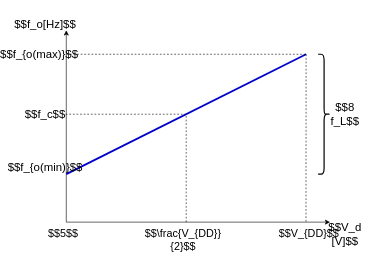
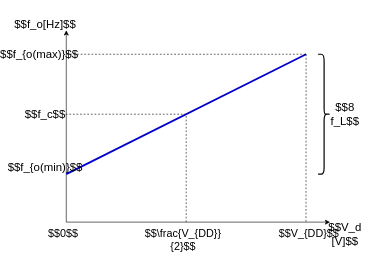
node "$$5$$": label "$$5$$" -> "$$0$$"
